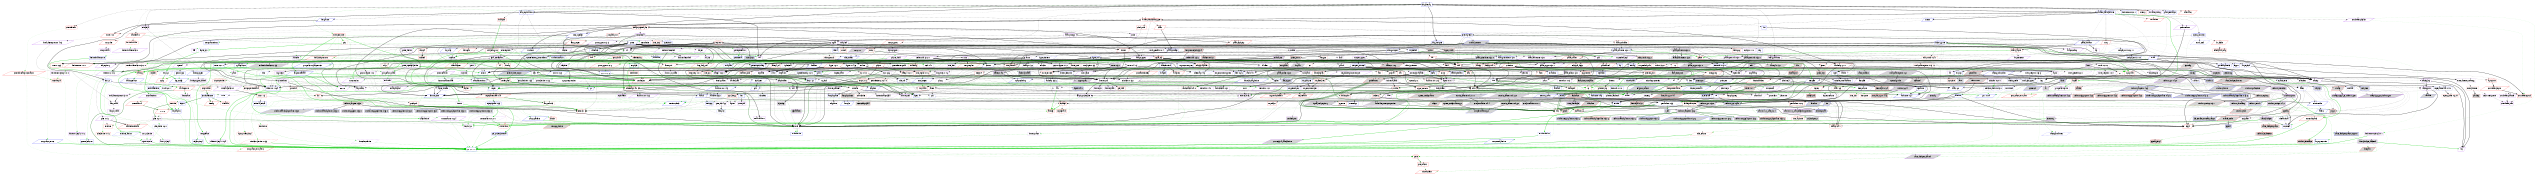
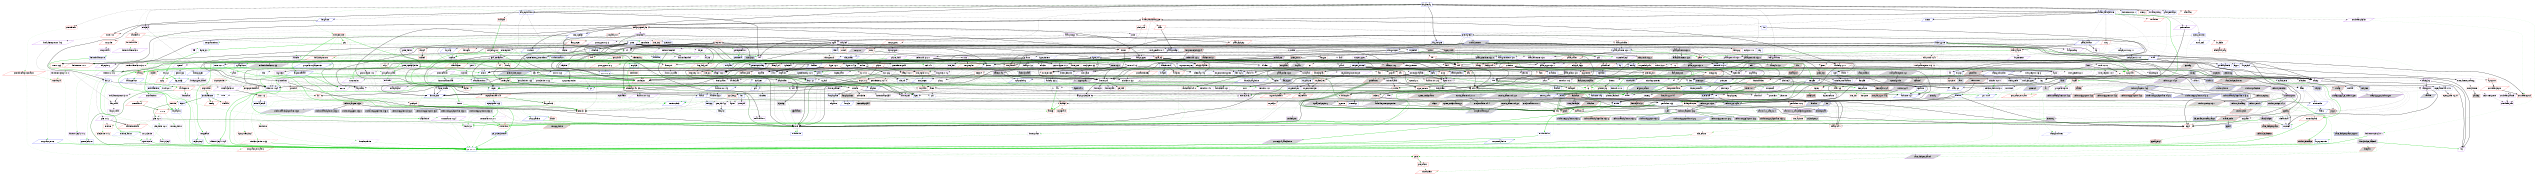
node "multimap": removed
node "zerovec-derive": added
